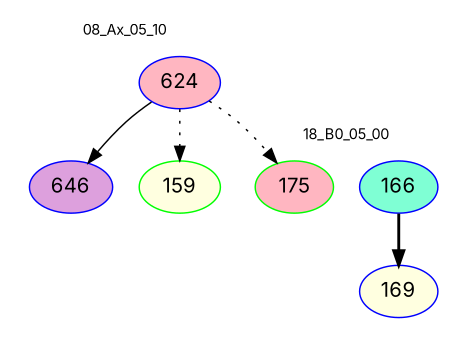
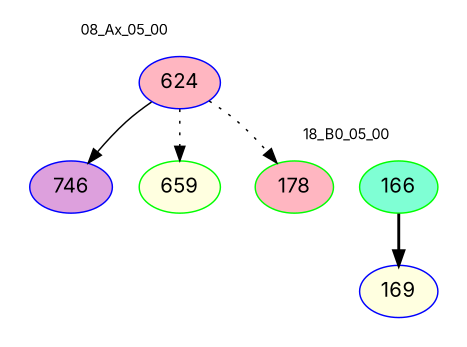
cluster "08_Ax_05_10": label "08_Ax_05_10" -> "08_Ax_05_00"
node "646": label "646" -> "746"
node "159": label "159" -> "659"
node "175": label "175" -> "178"
node "166": color blue -> green
